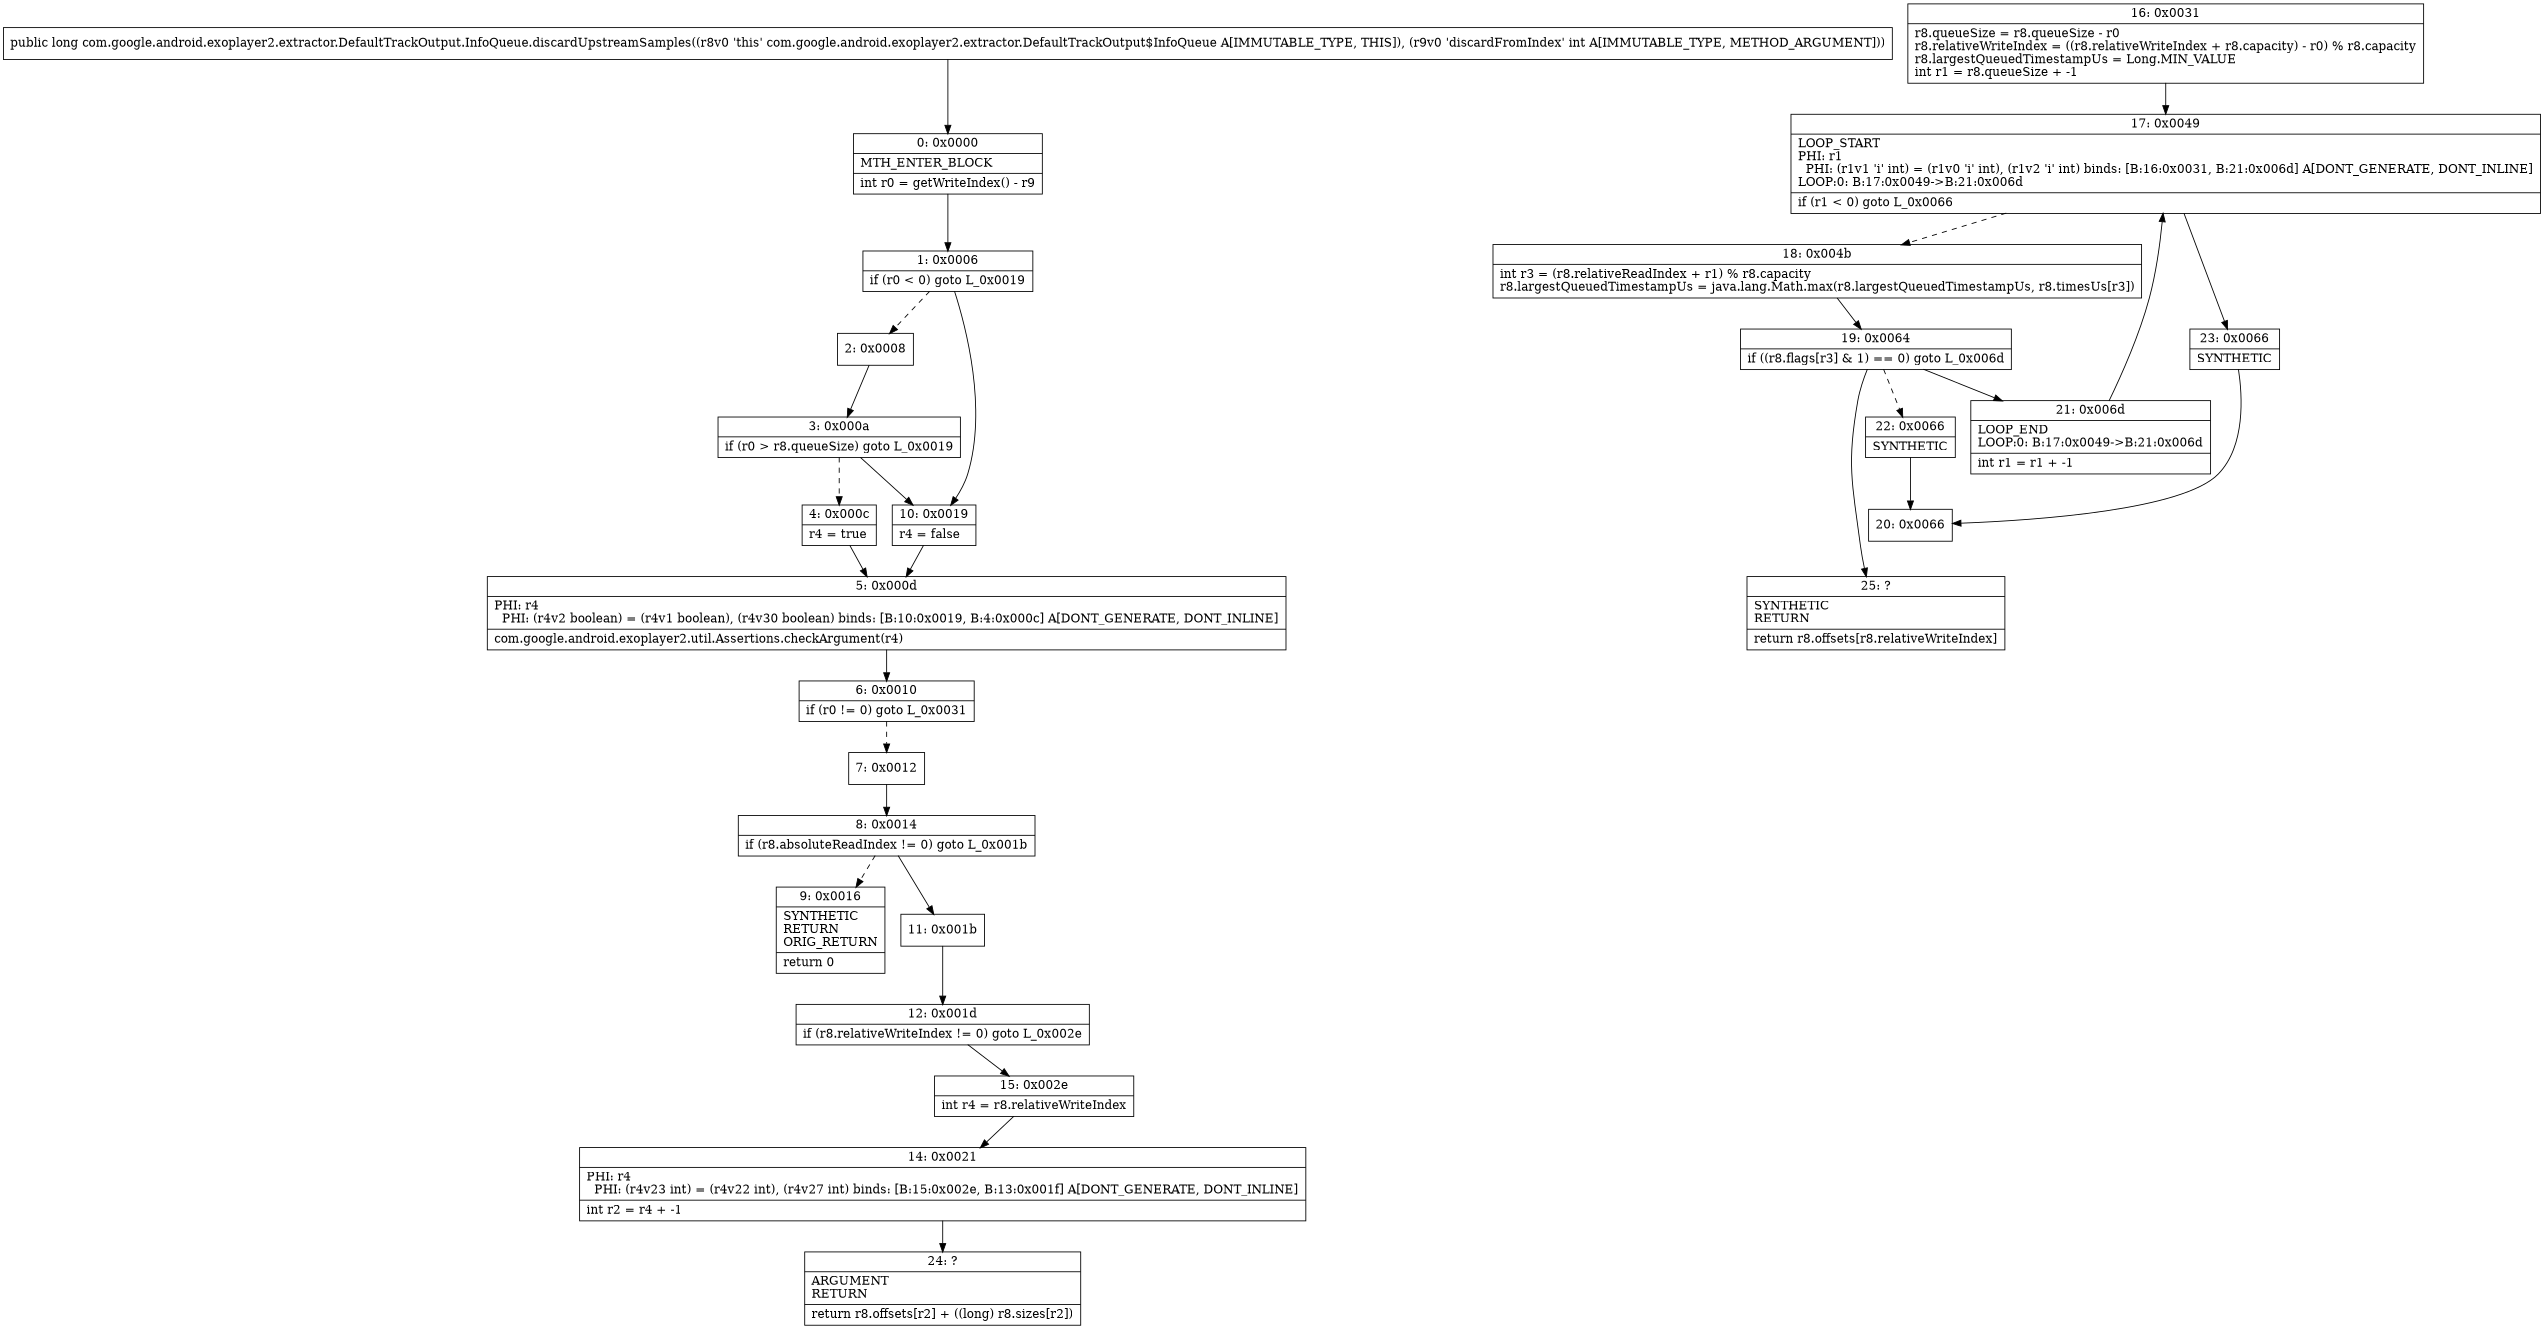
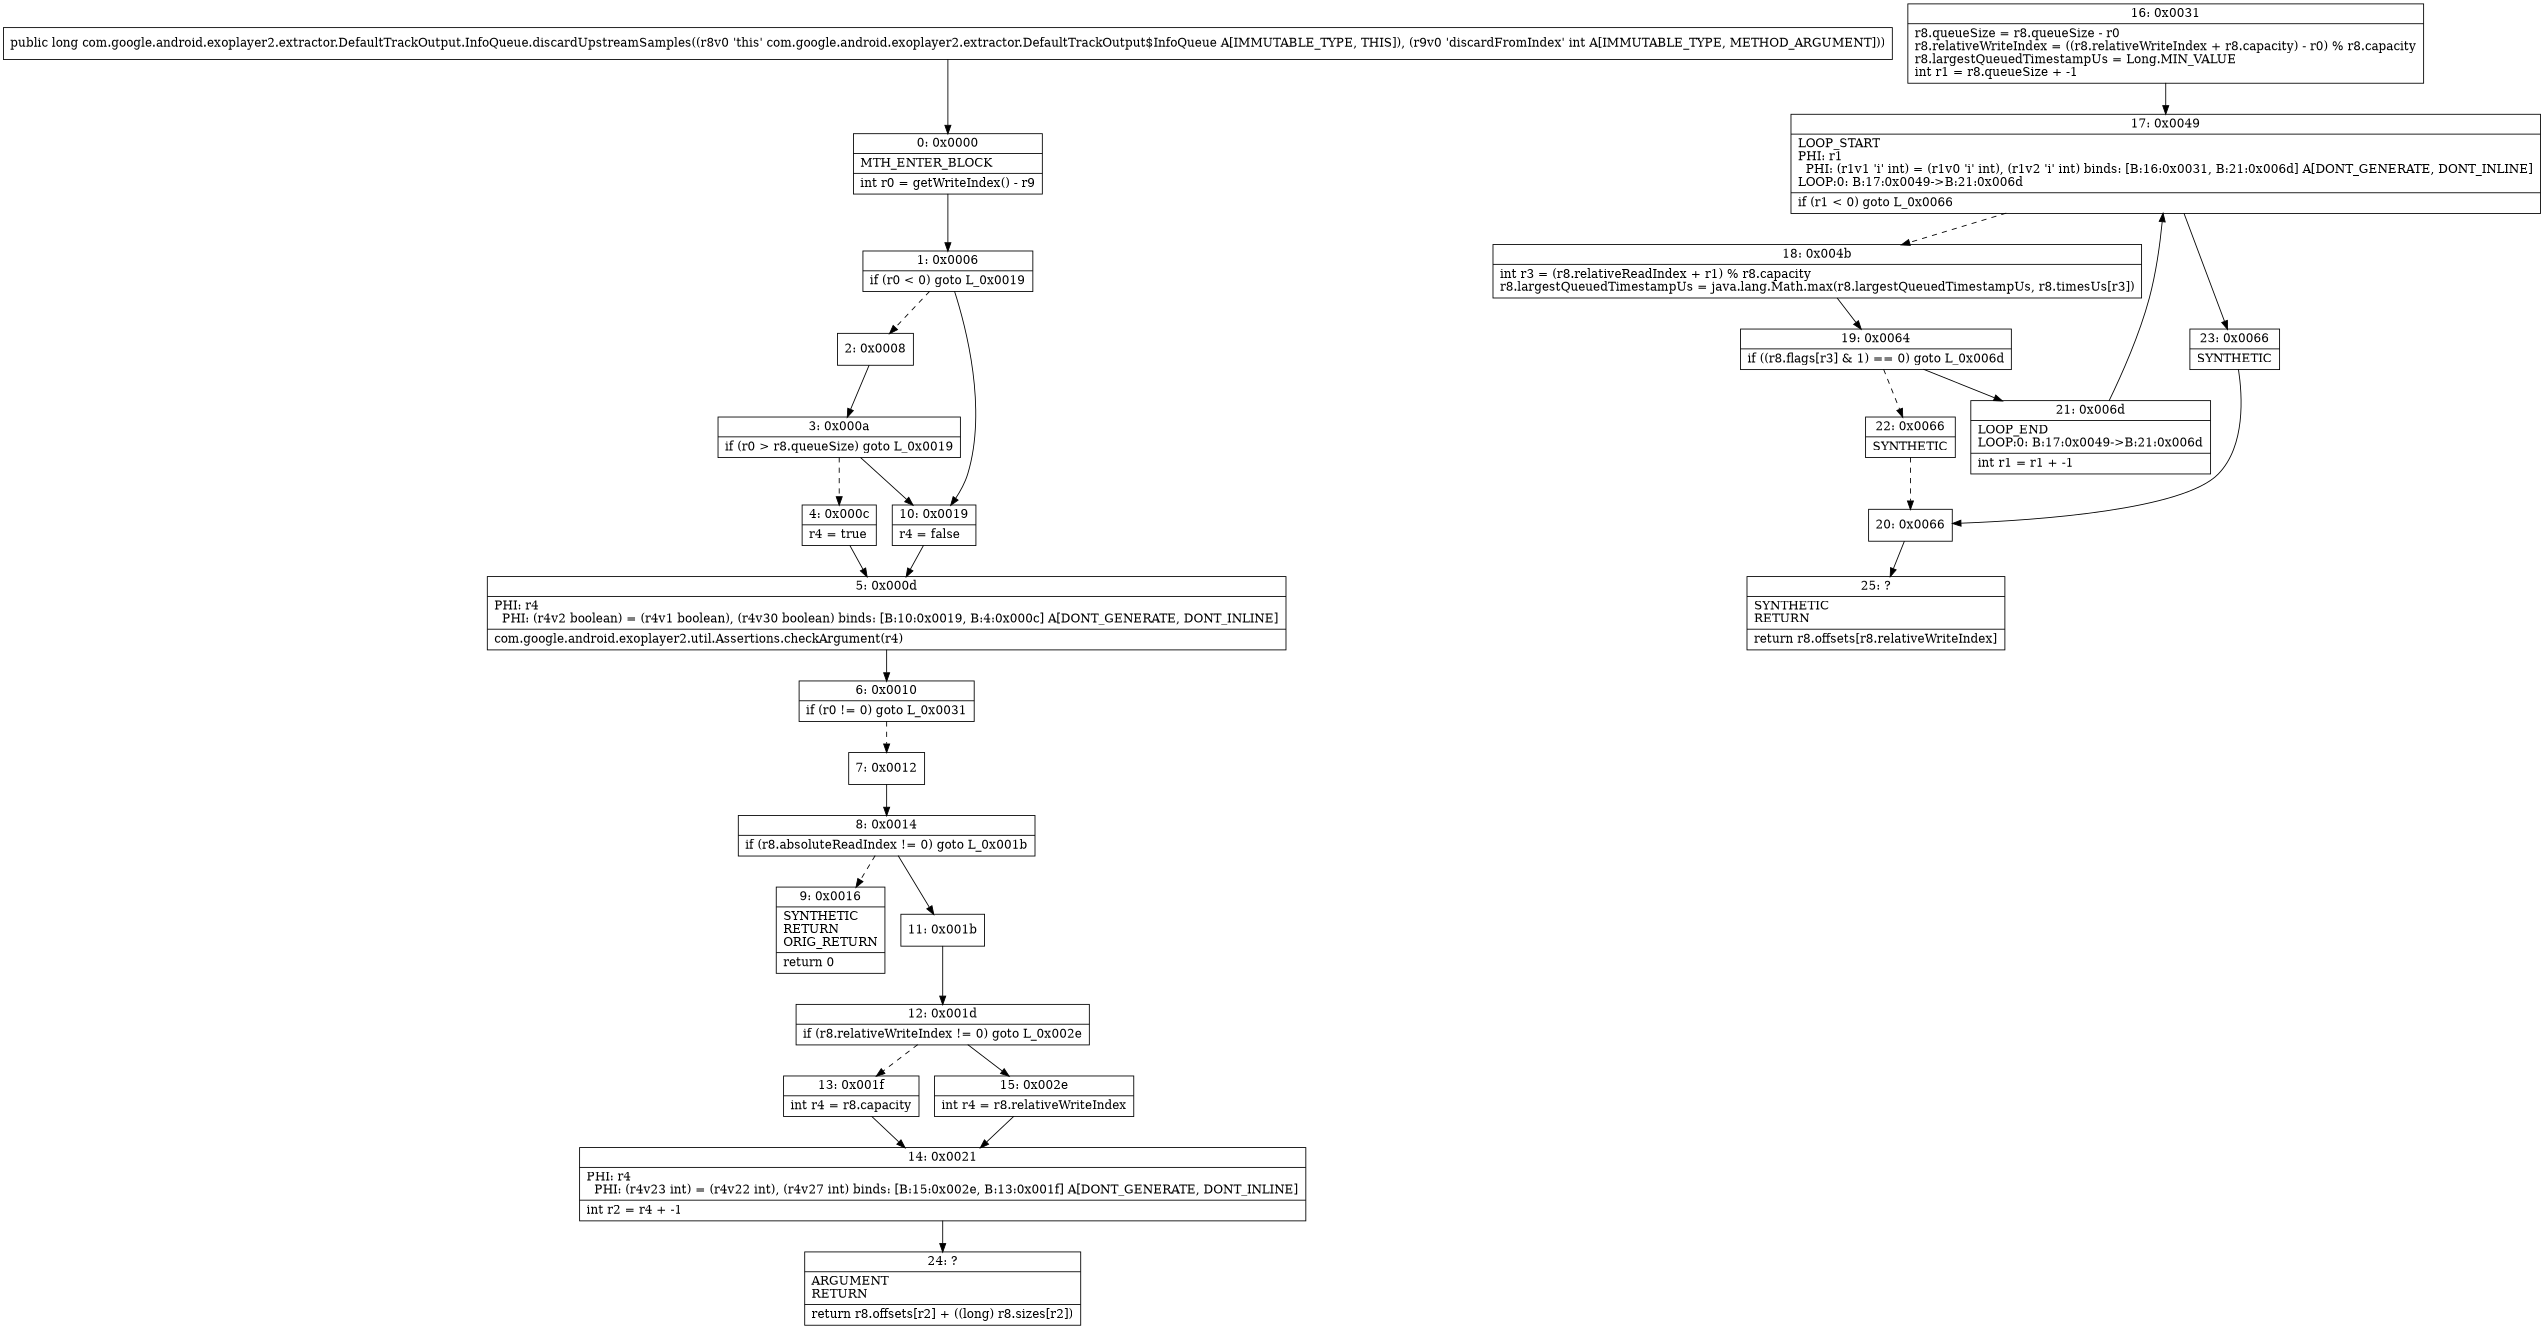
edge "19: 0x0064" -> "25: ?": now "20: 0x0066" -> "25: ?"
edge "22: 0x0066" -> "20: 0x0066": style solid -> dashed
node "13: 0x001f": added
